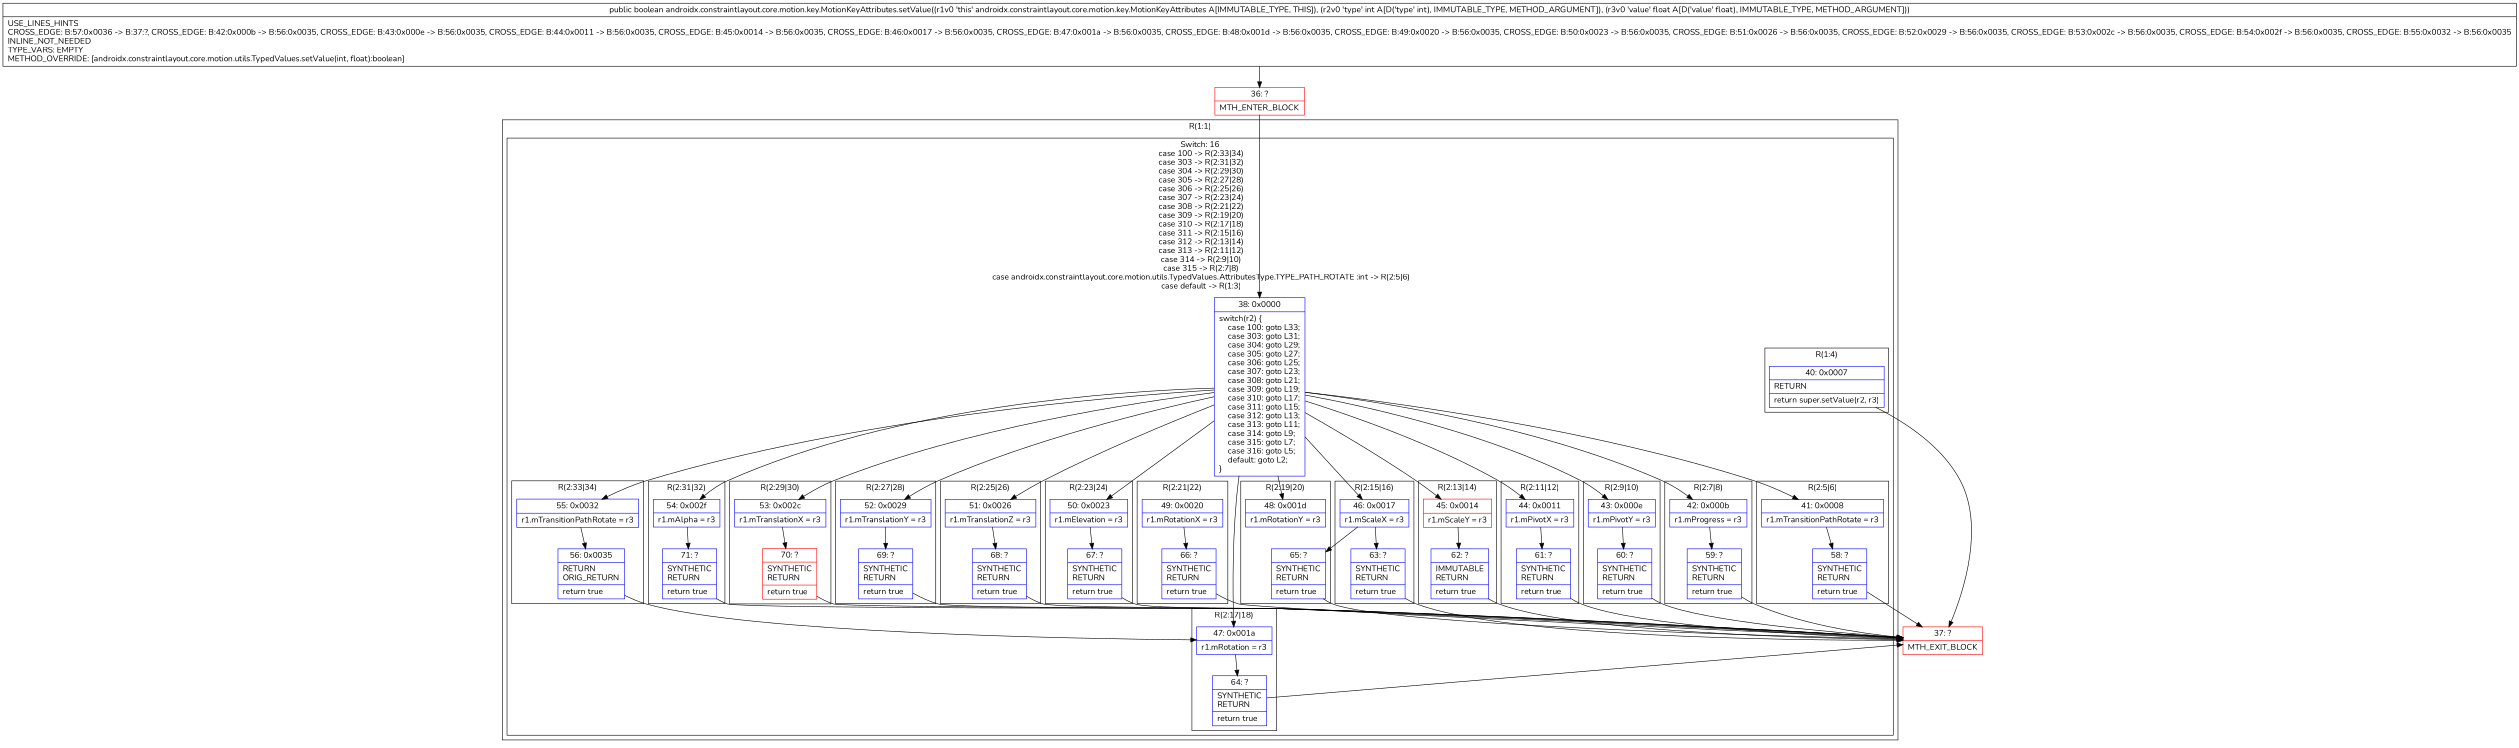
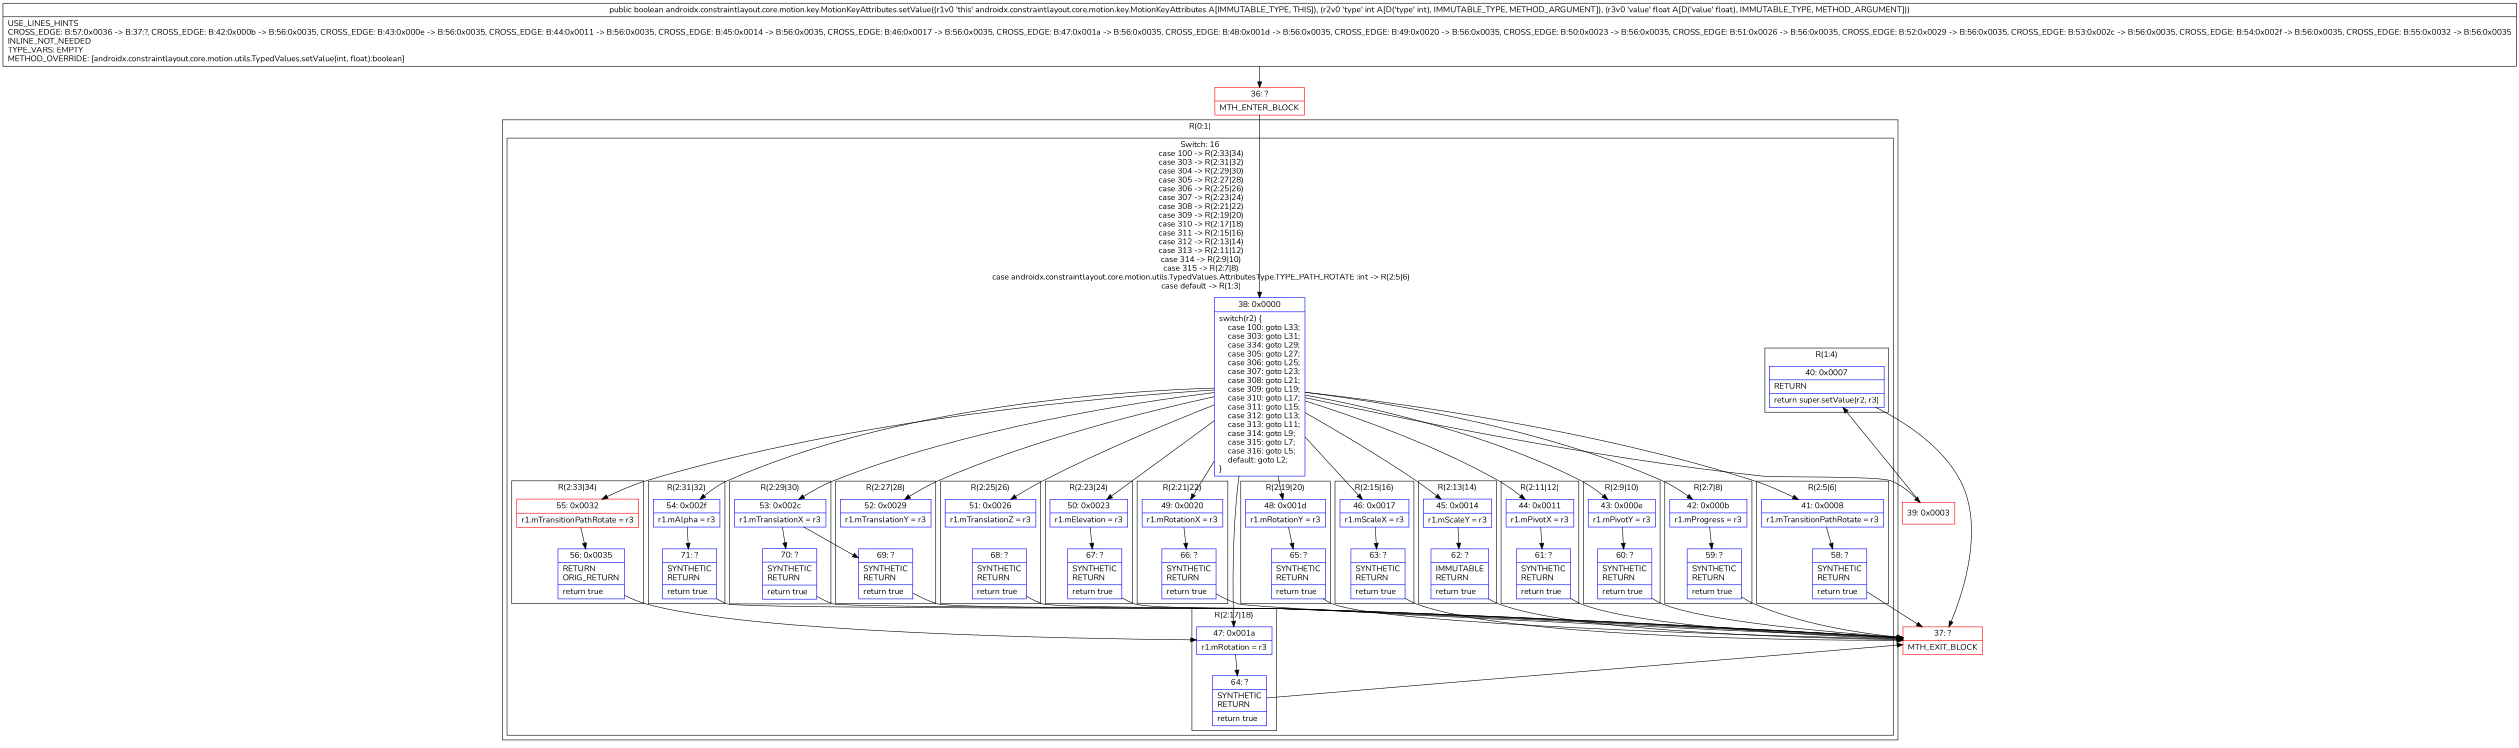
cluster "R(1:1)": label "R(1:1)" -> "R(0:1)"
node "38: 0x0000": text "case 304: goto L29;" -> "case 334: goto L29;"
edge "38: 0x0000" -> "49: 0x0020": added
node "55: 0x0032": color blue -> red
node "45: 0x0014": color red -> blue
node "39: 0x0003": added
edge "52: 0x0029" -> "69: ?": now "53: 0x002c" -> "69: ?"
edge "51: 0x0026" -> "68: ?": removed
edge "46: 0x0017" -> "65: ?": now "48: 0x001d" -> "65: ?"
node "70: ?": color red -> blue
